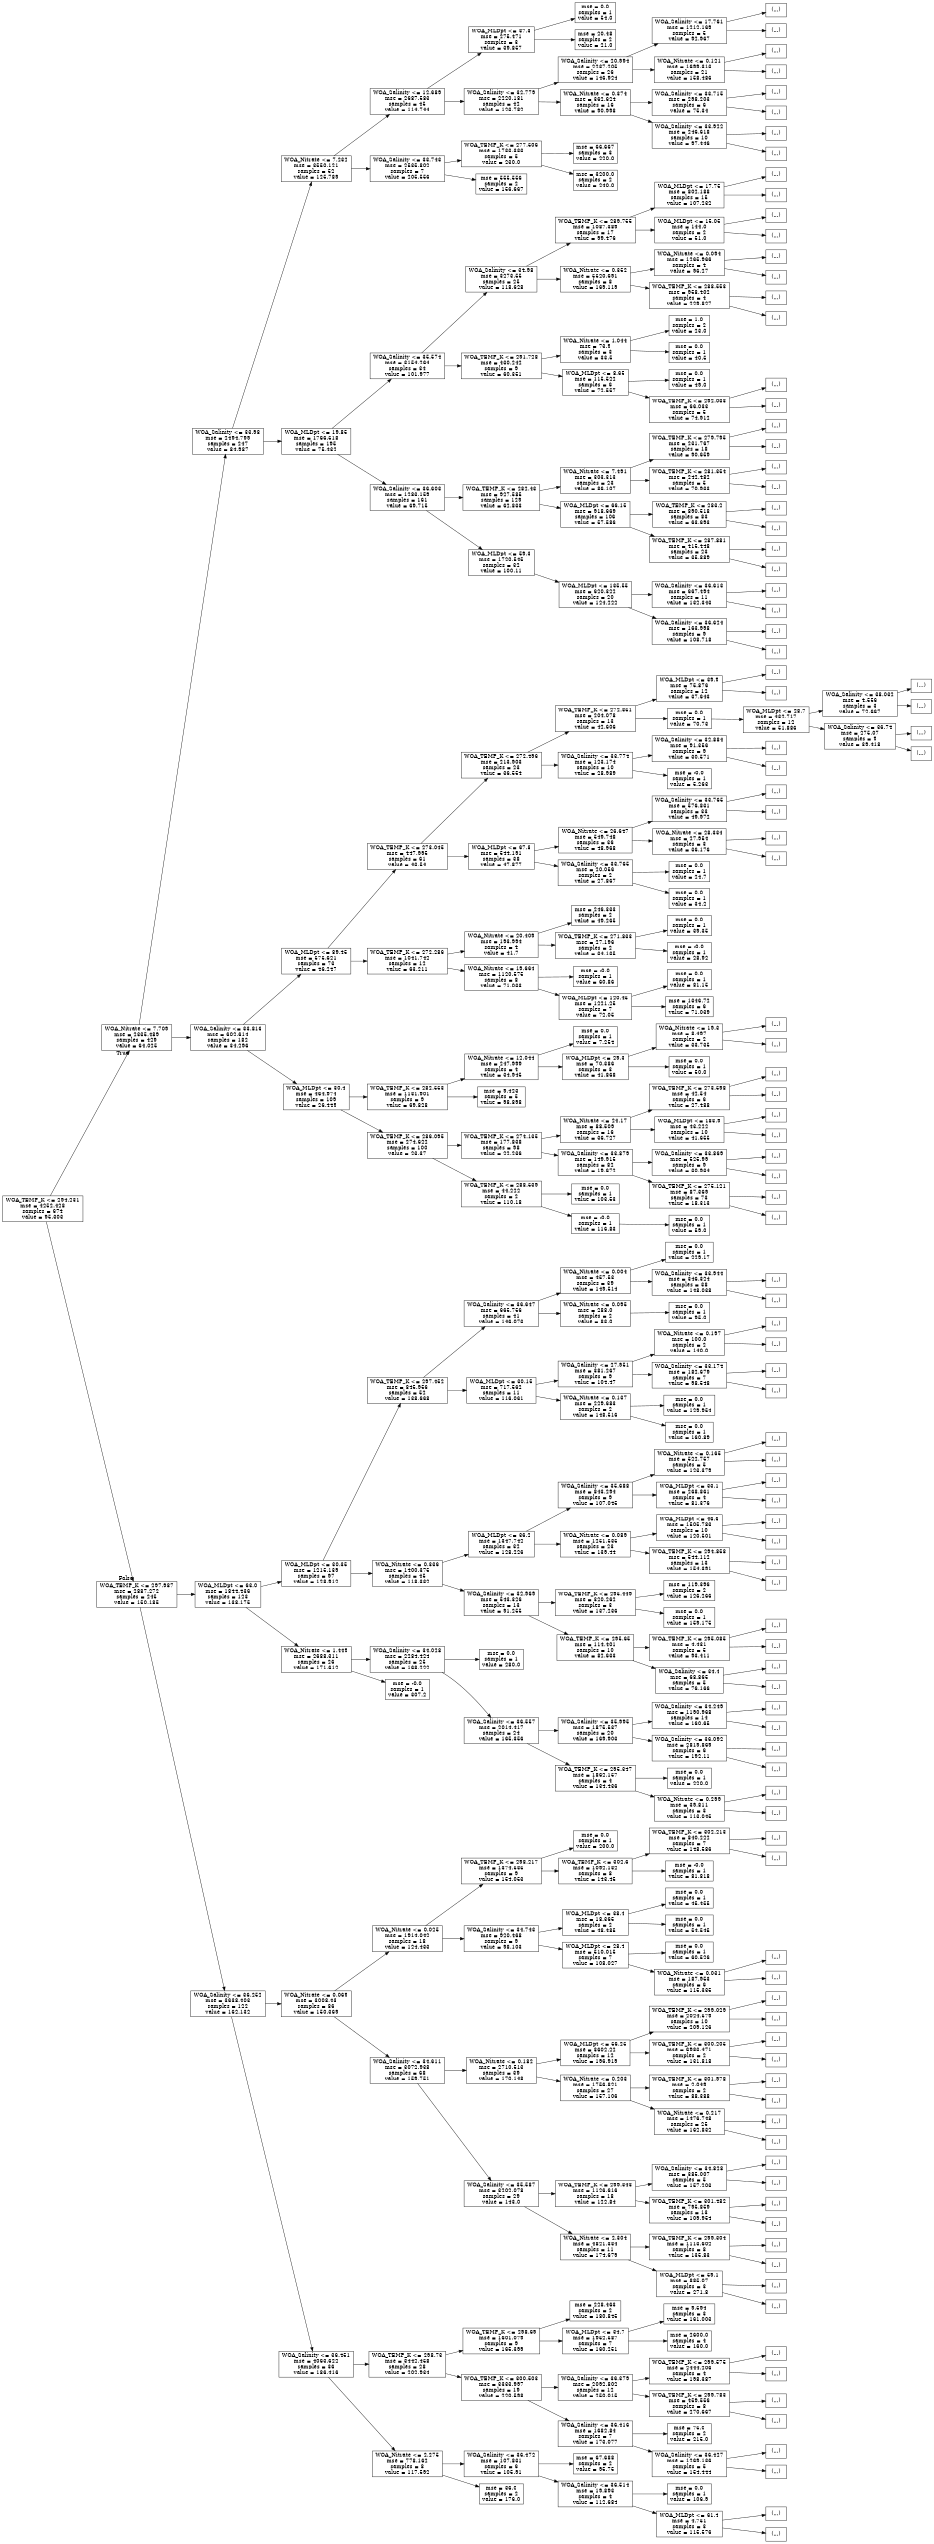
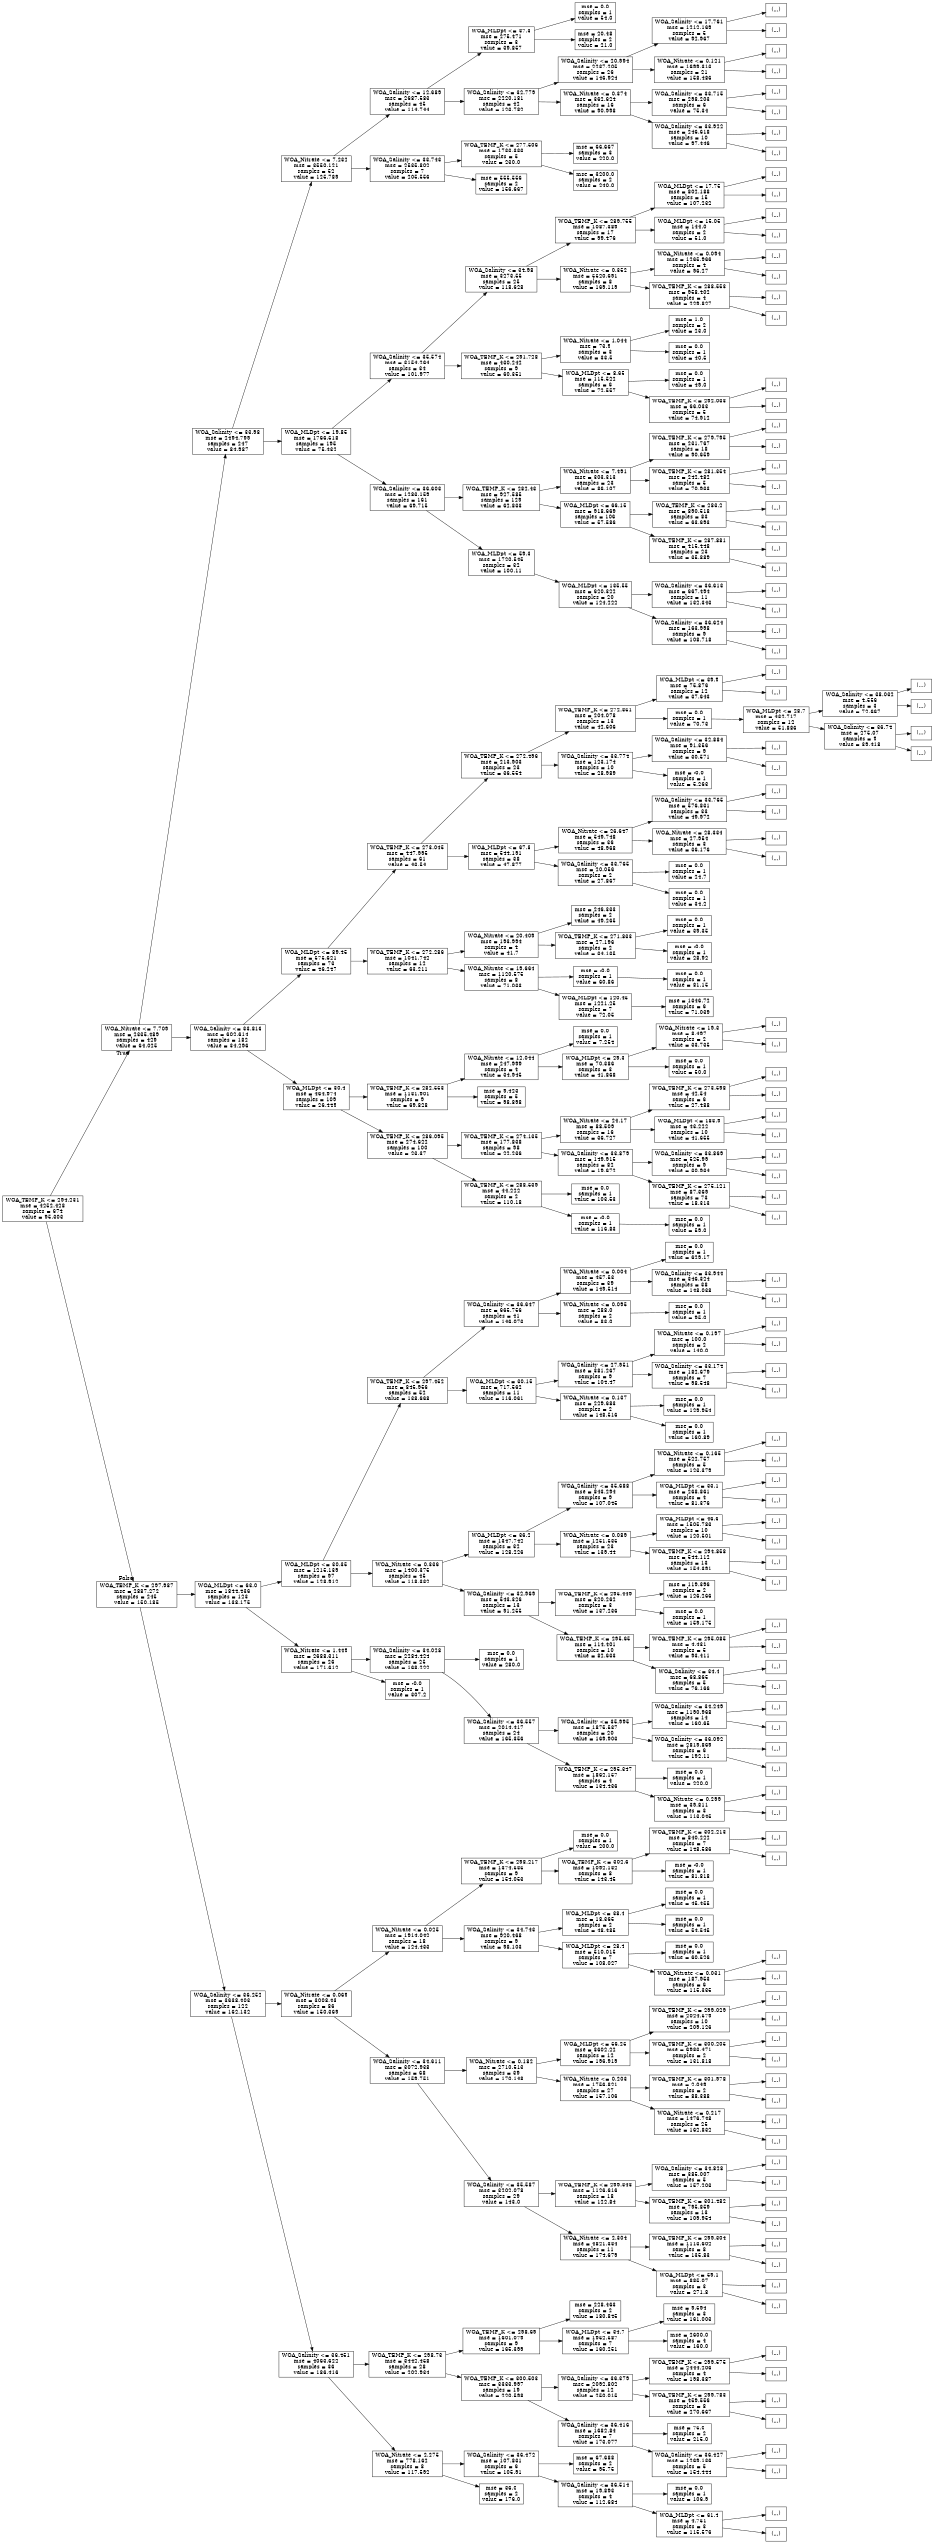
edge "WOA_MLDpt <= 120.45 mse = 1221.25 samples = 7 value = 72.05" -> "mse = 0.0 samples = 1 value = 81.15": now "mse = -0.0 samples = 1 value = 60.86" -> "mse = 0.0 samples = 1 value = 81.15"
node "mse = 0.0 samples = 1 value = 229.17": label "mse = 0.0 samples = 1 value = 229.17" -> "mse = 0.0 samples = 1 value = 629.17"
